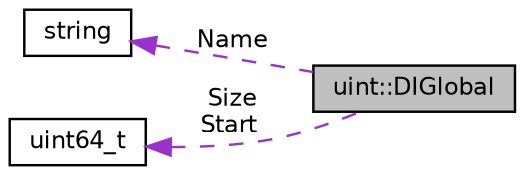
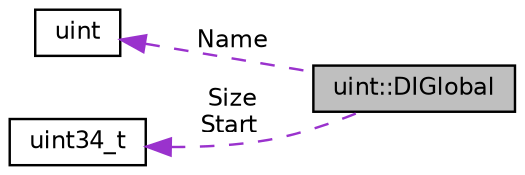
node "string": label "string" -> "uint"
node "uint64_t": label "uint64_t" -> "uint34_t"
